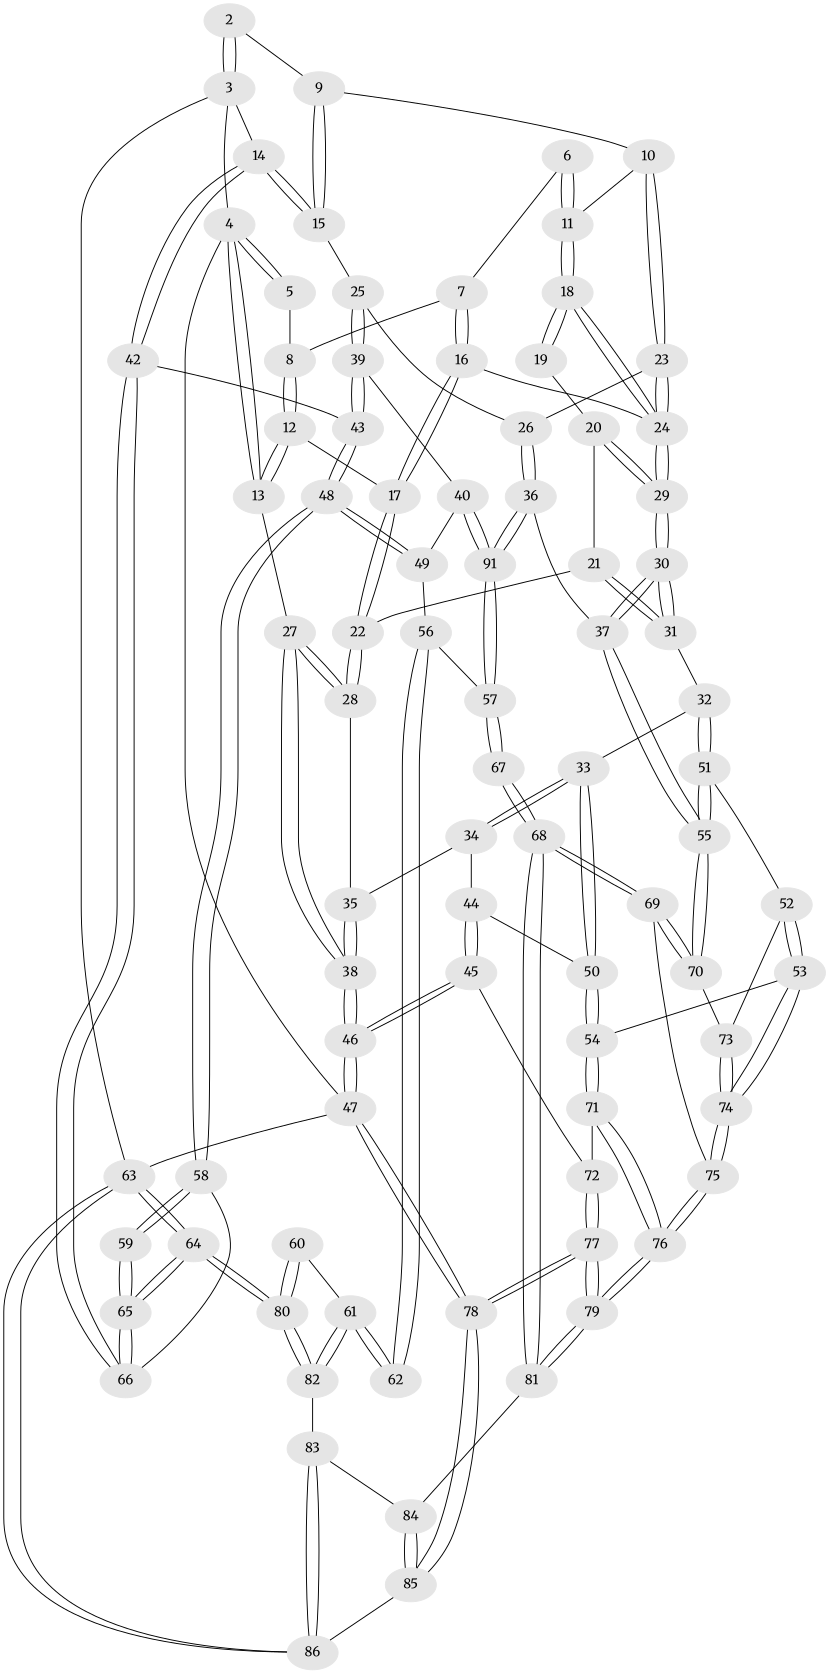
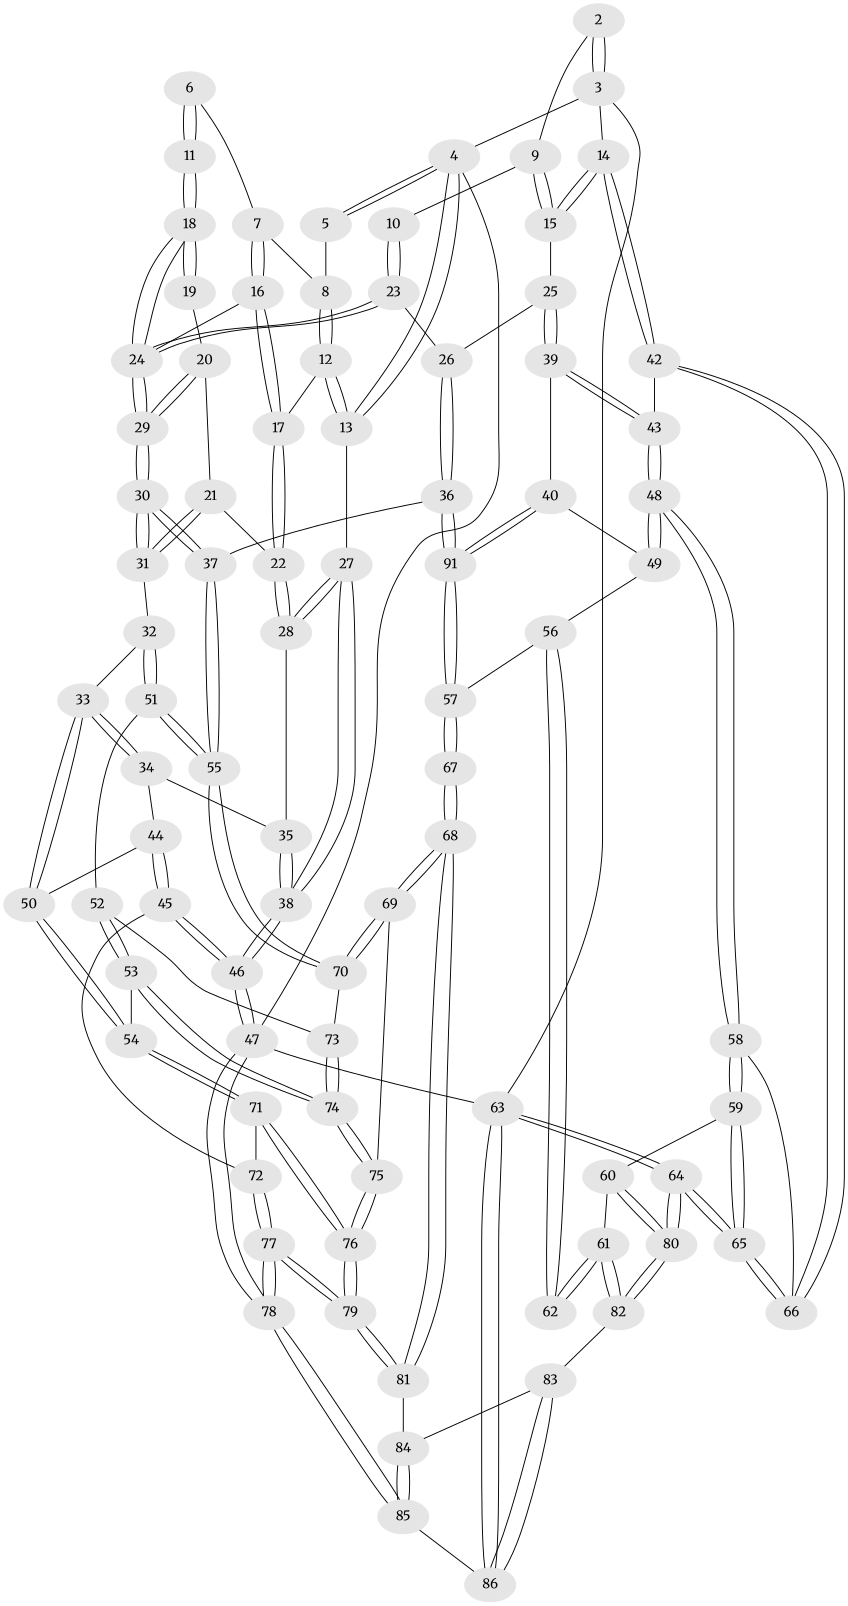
edge "10" -- "11": removed
edge "59" -- "60": added
